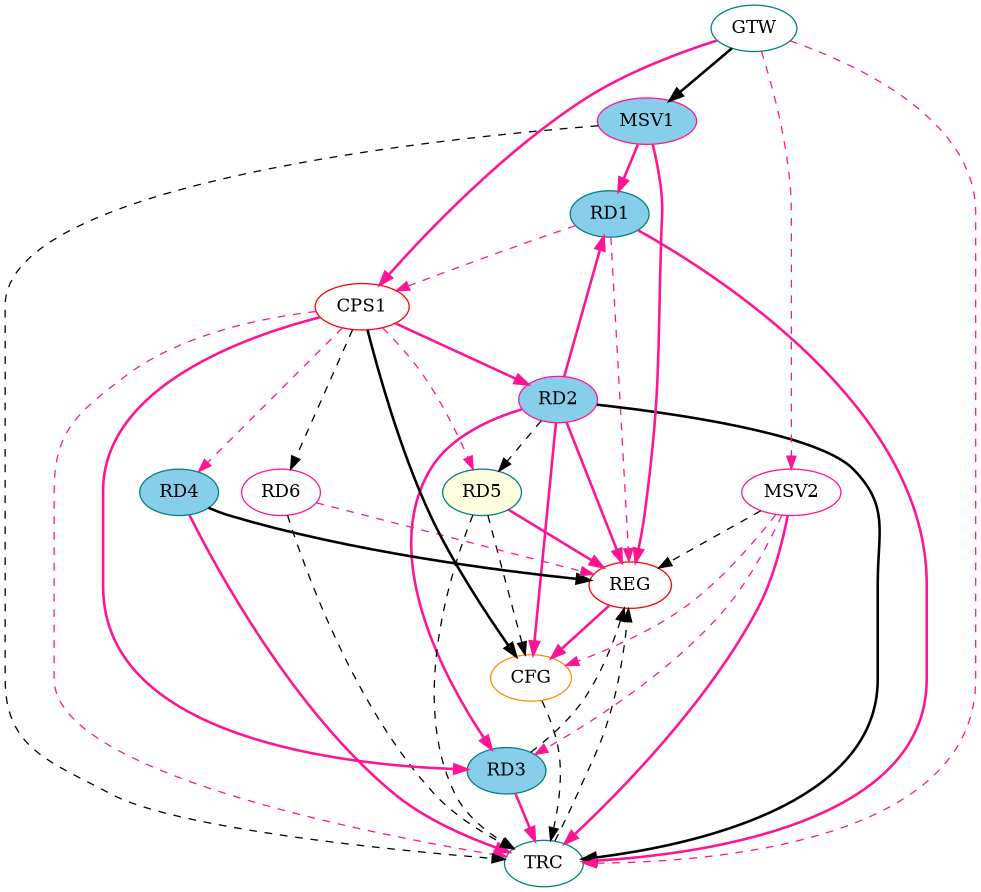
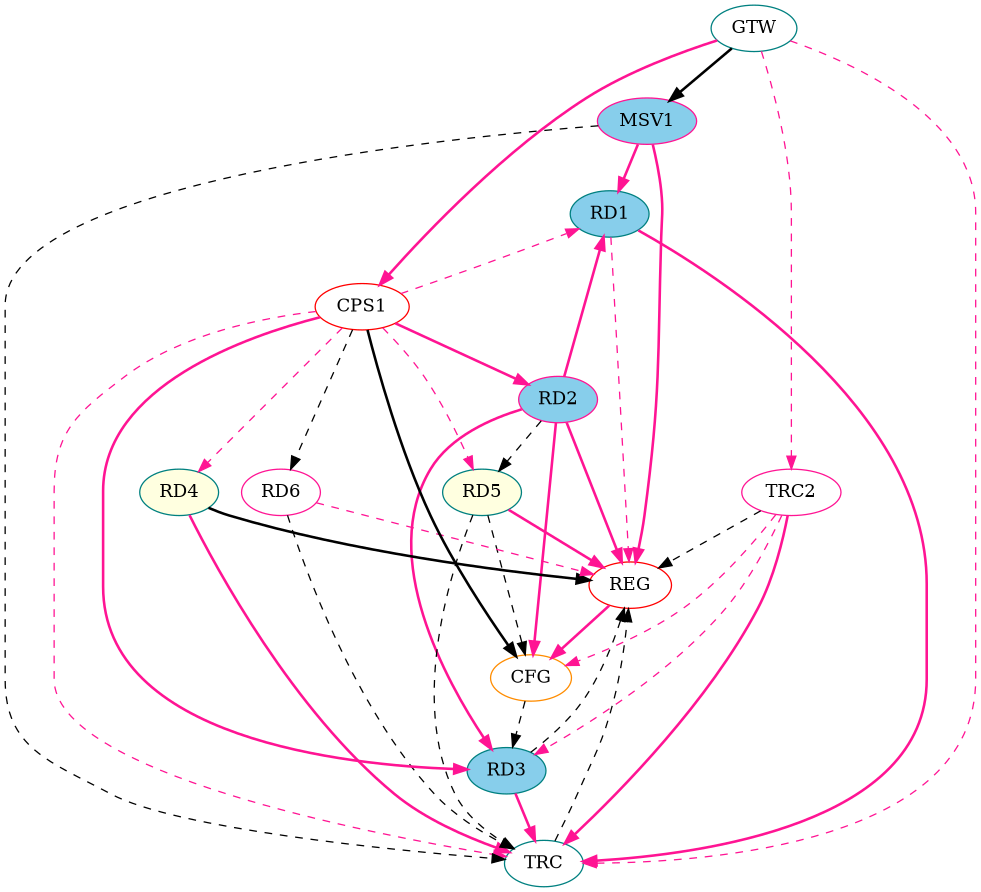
edge "RD1" -> "CPS1": reversed
node "RD4": fillcolor skyblue -> lightyellow
node "MSV2": label "MSV2" -> "TRC2"
edge "RD2" -> "TRC": removed
edge "CFG" -> "TRC": now "CFG" -> "RD3"
